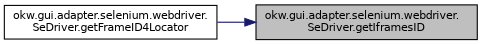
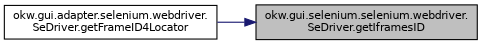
node "okw.gui.adapter.selenium.webdriver. SeDriver.getIframesID": label "okw.gui.adapter.selenium.webdriver. SeDriver.getIframesID" -> "okw.gui.selenium.selenium.webdriver. SeDriver.getIframesID"
